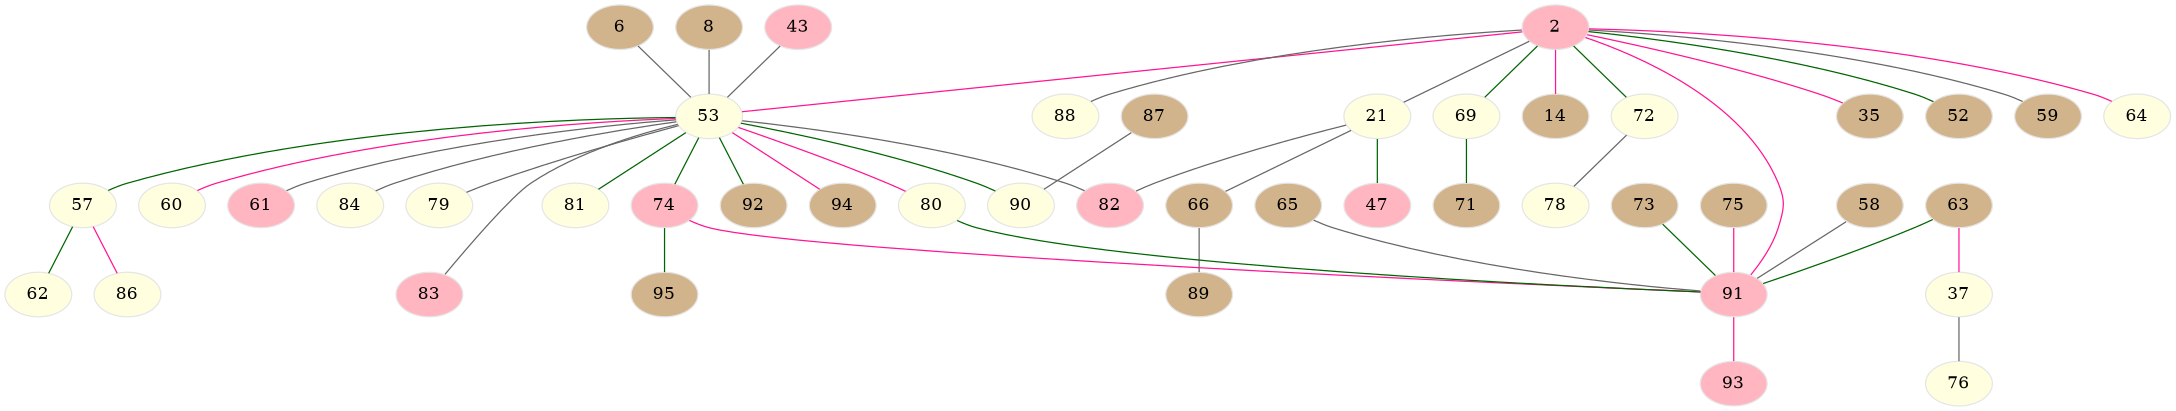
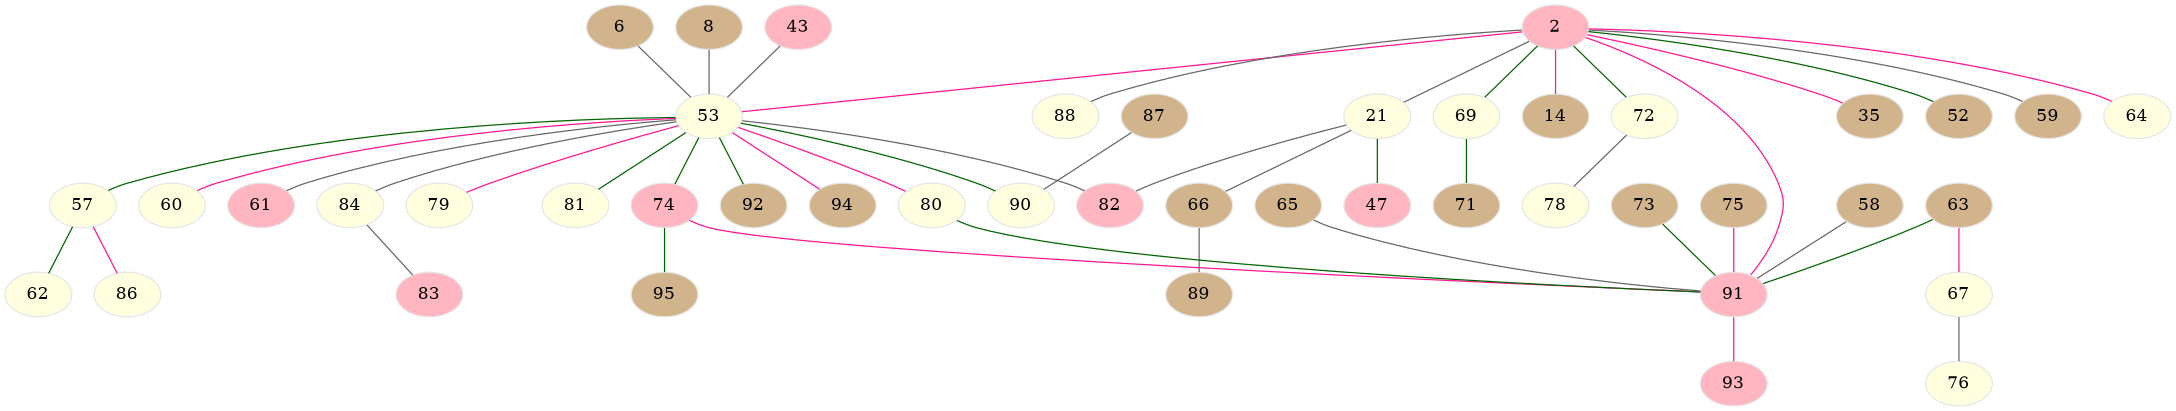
edge "53" -- "79": color gray40 -> deeppink
edge "53" -- "83": now "84" -- "83"
node "37": label "37" -> "67"
